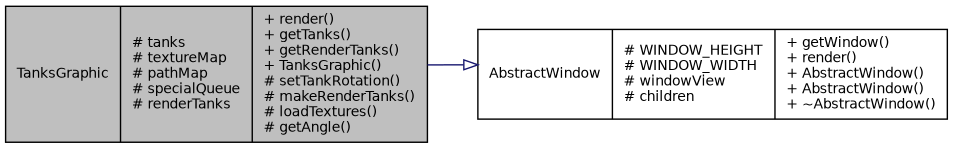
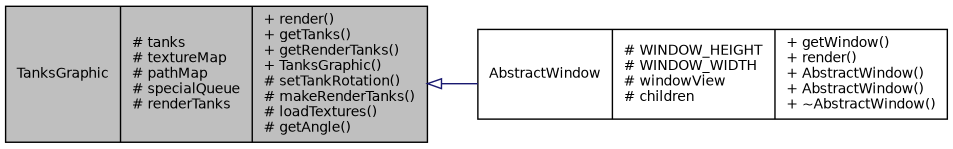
edge "TanksGraphic" -> "AbstractWindow": reversed
